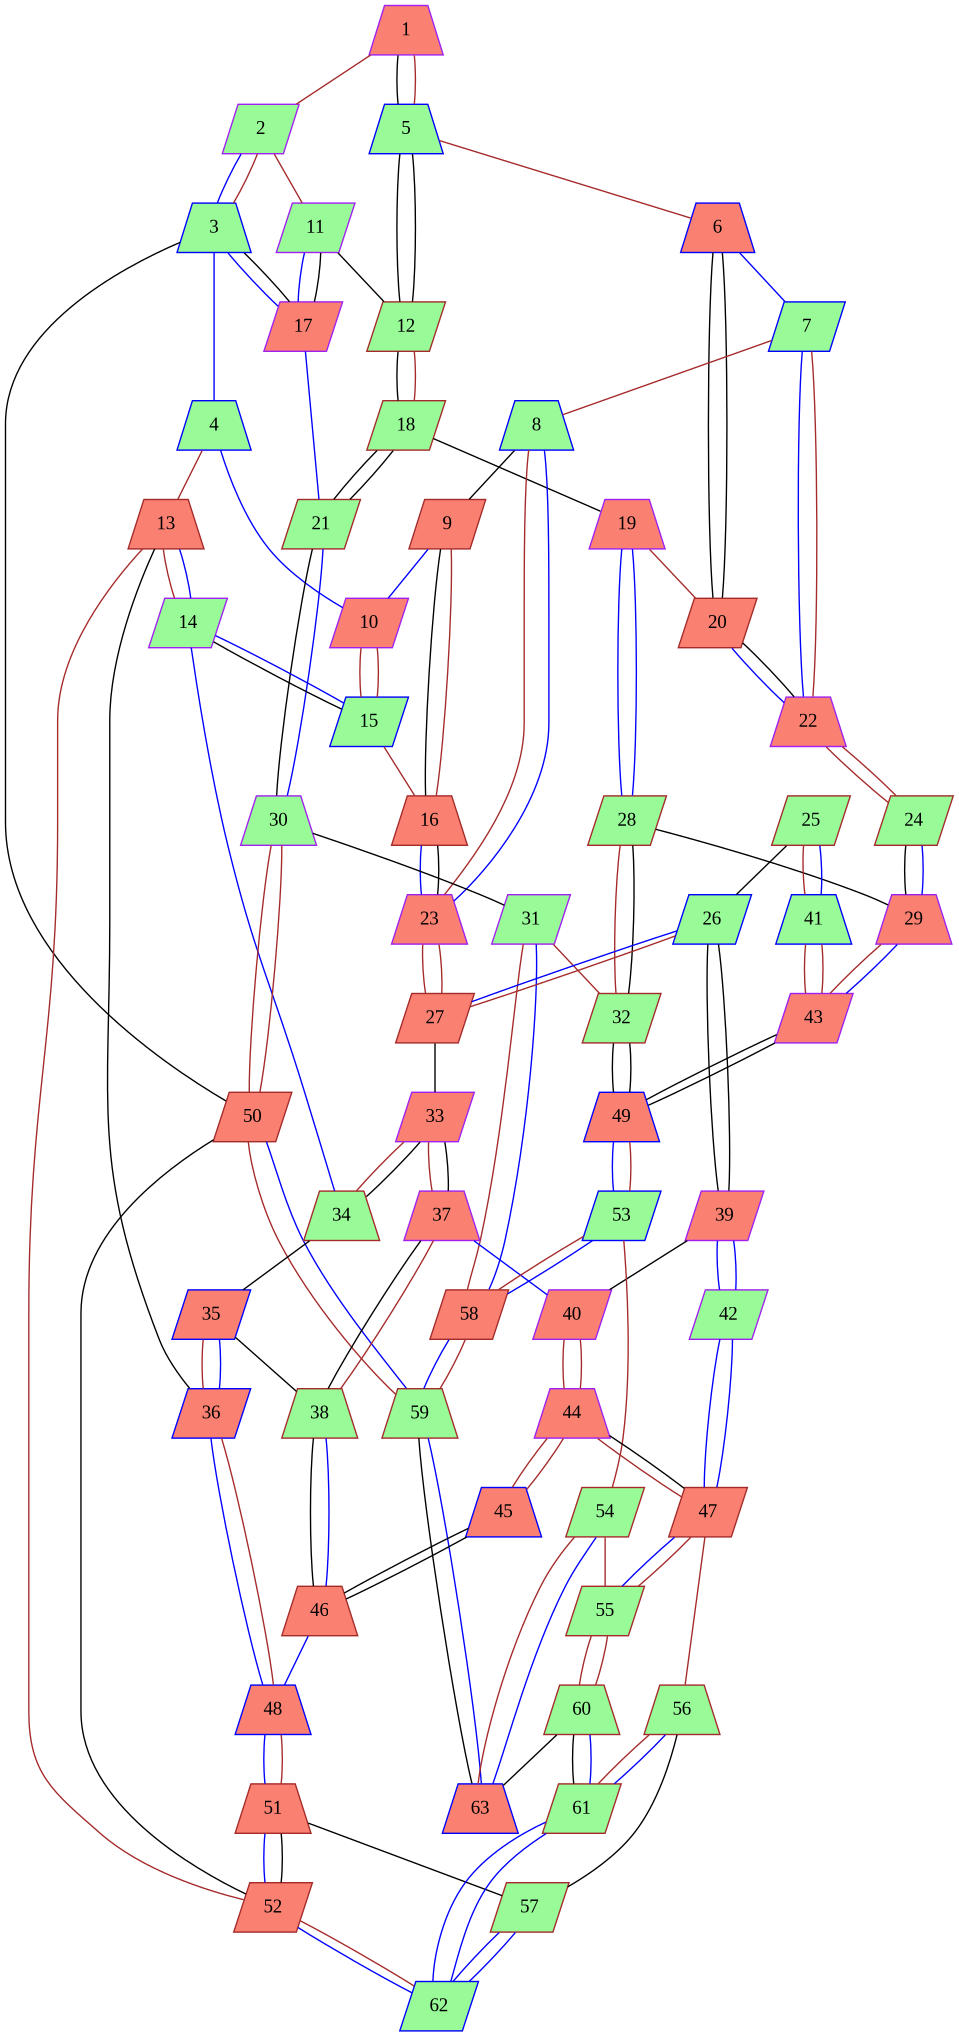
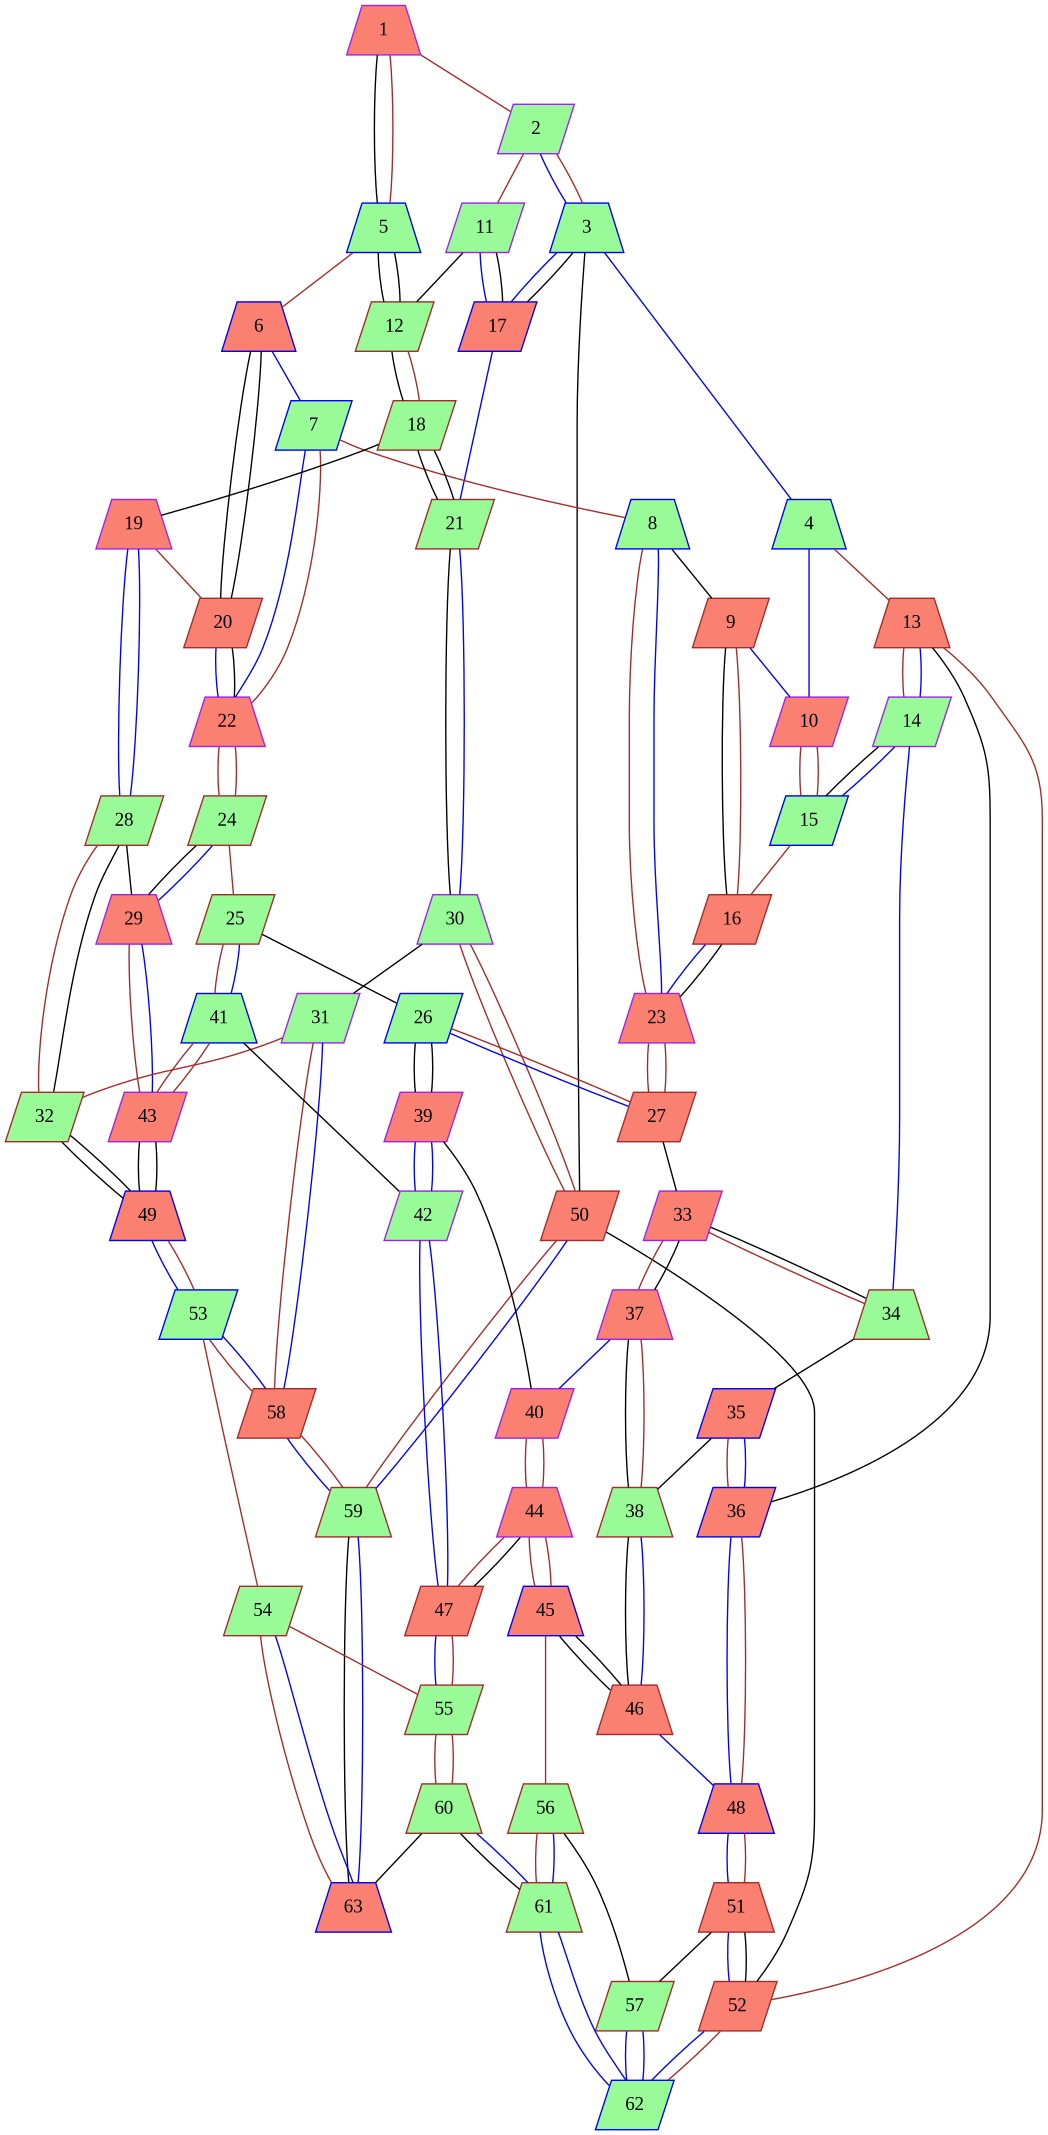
node "17": color purple -> blue
node "16": shape trapezium -> parallelogram
edge "24" -- "25": added
edge "41" -- "42": added
edge "47" -- "56": now "45" -- "56"
node "61": shape parallelogram -> trapezium
